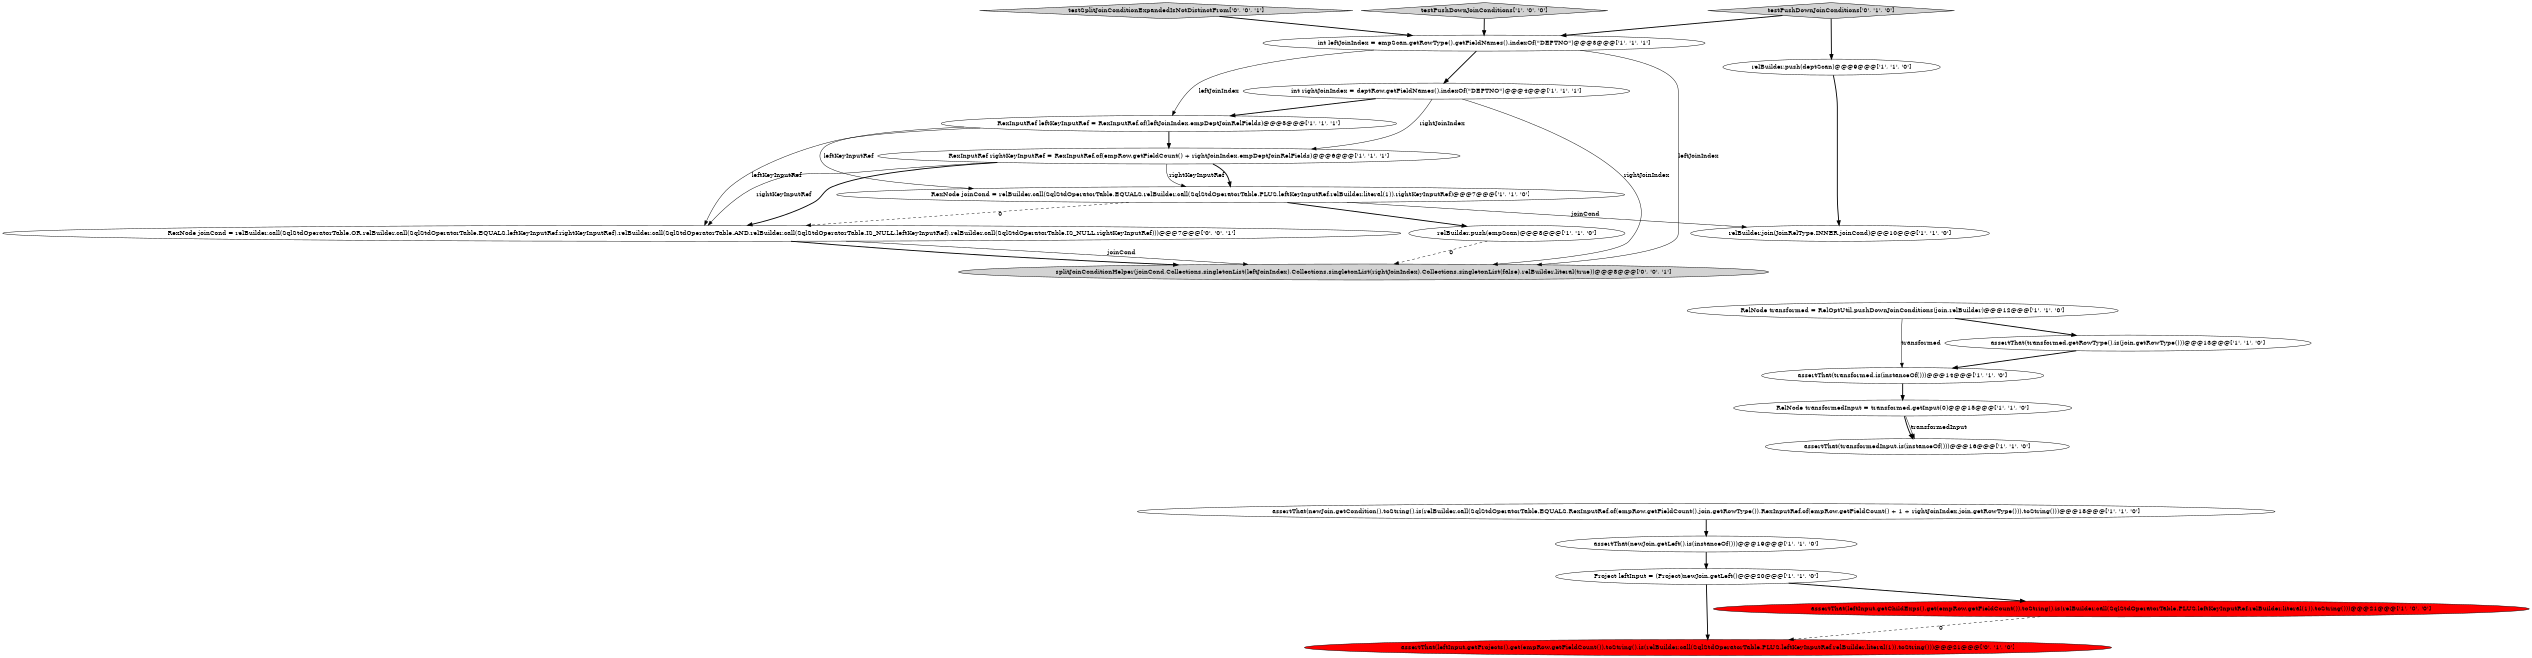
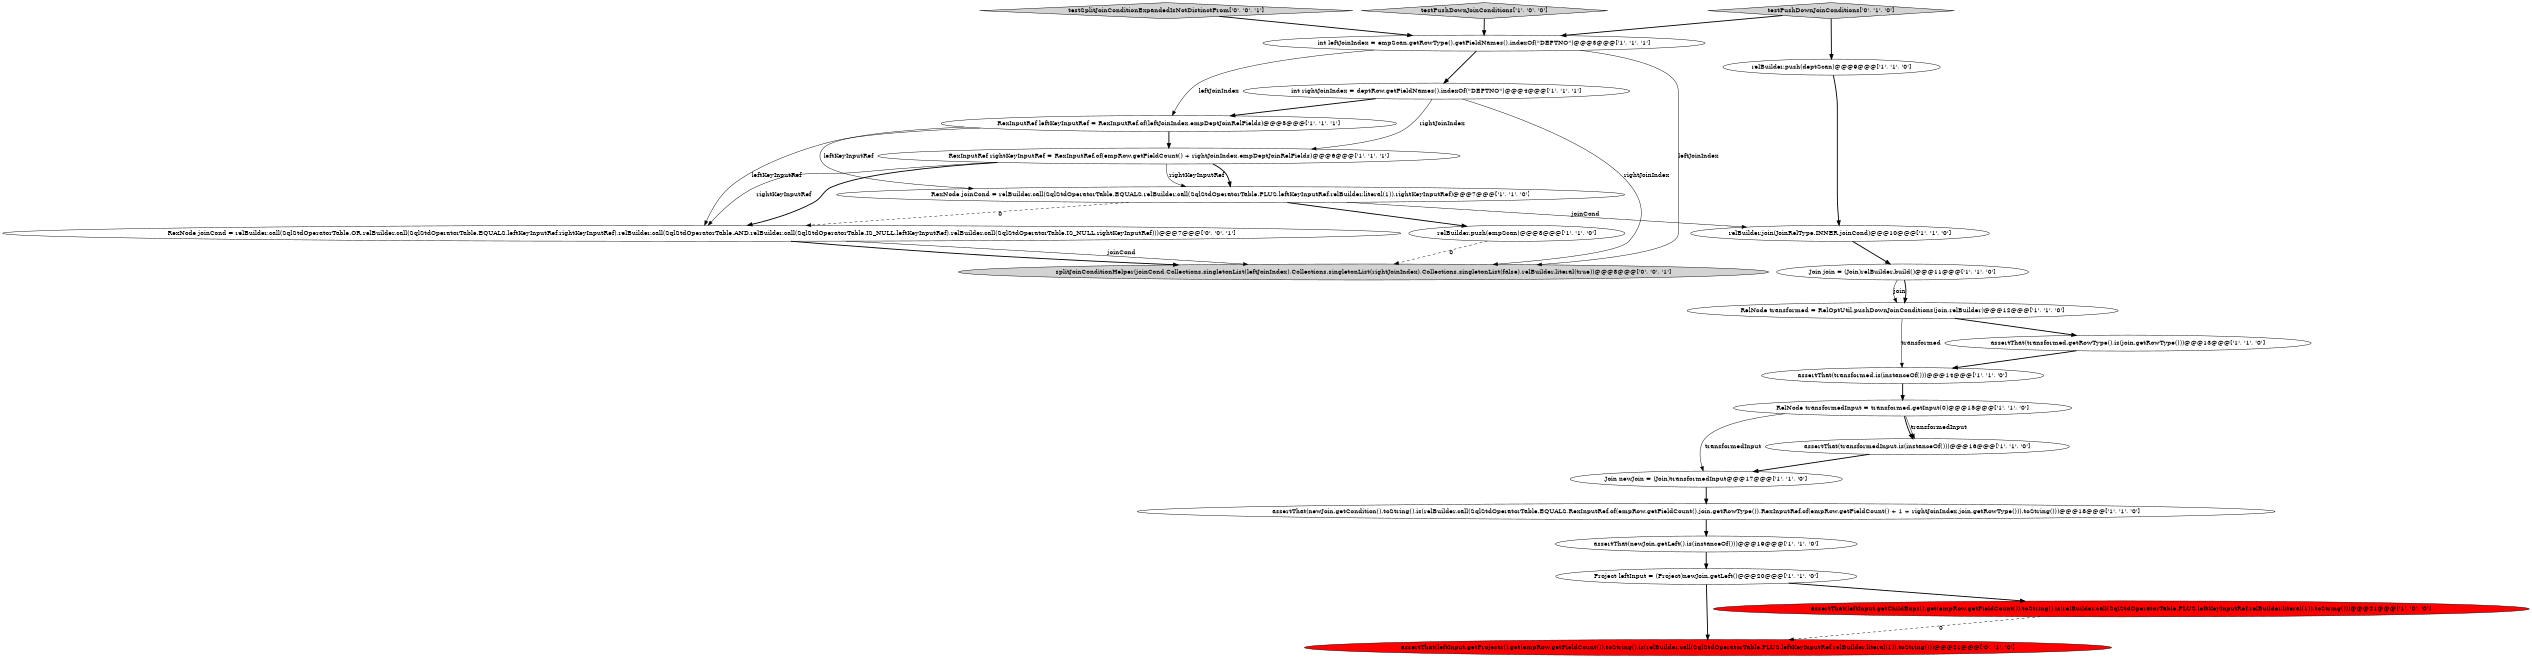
node "Join join = (Join)relBuilder.build()@@@11@@@['1', '1', '0']": added
node "Join newJoin = (Join)transformedInput@@@17@@@['1', '1', '0']": added
